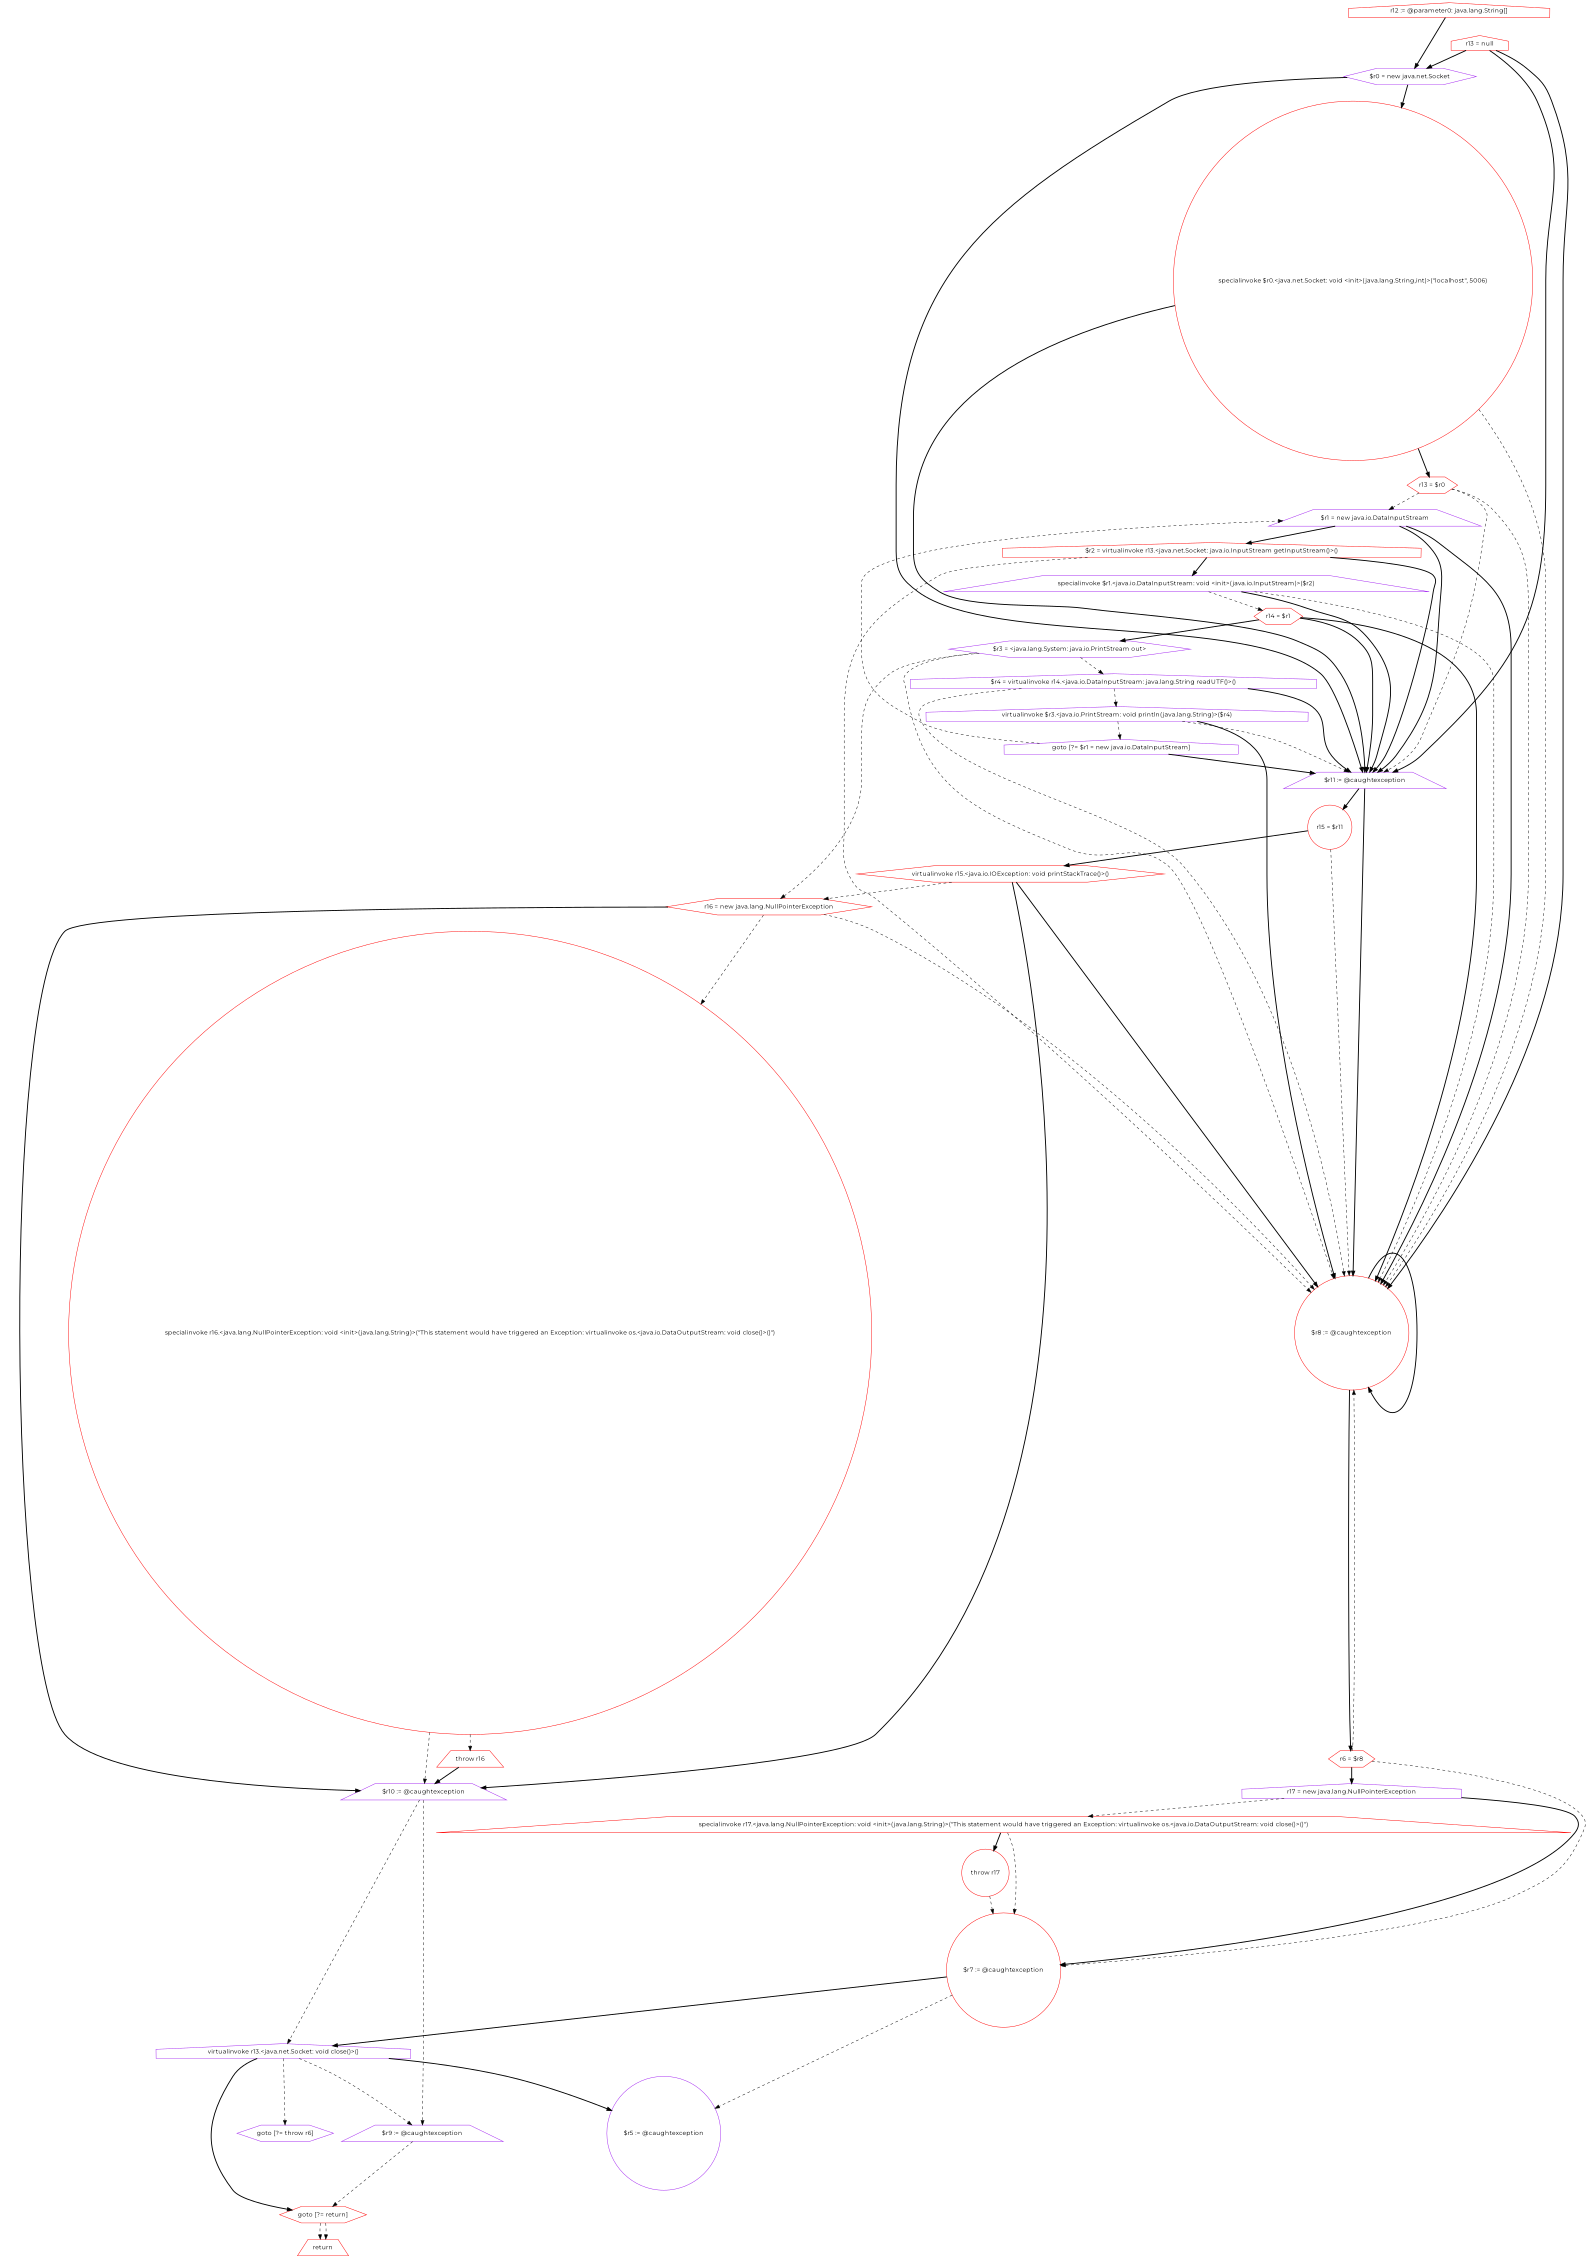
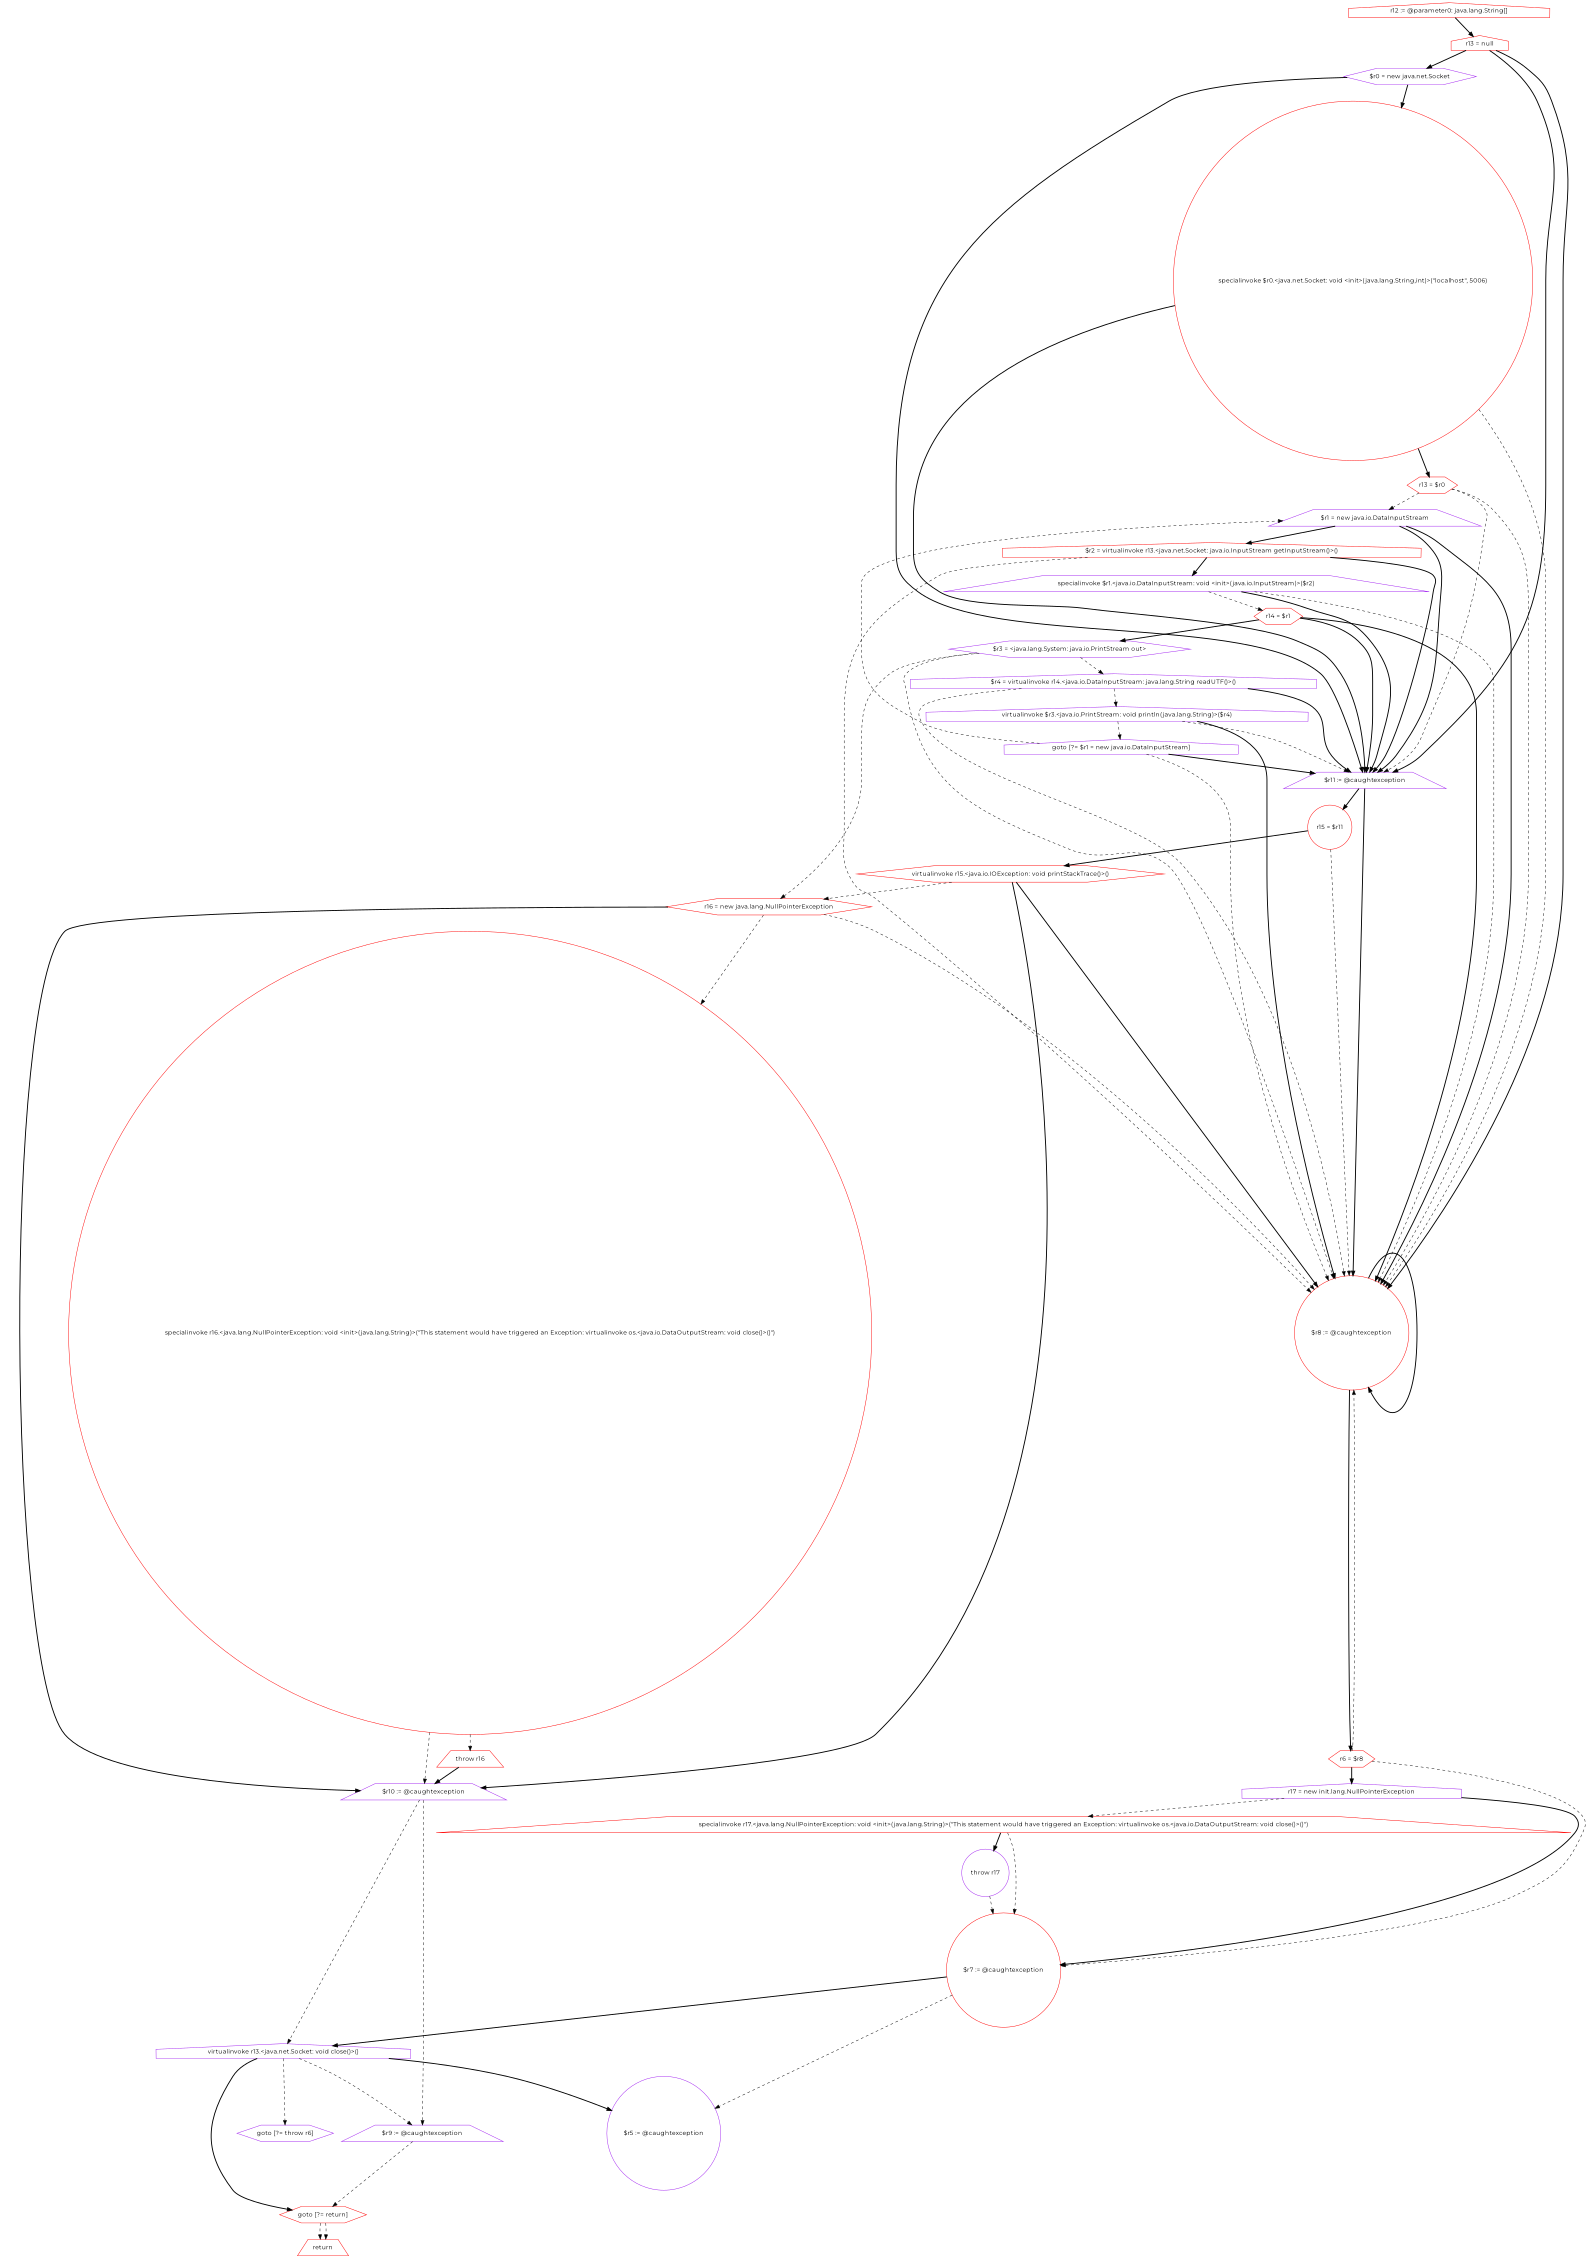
edge "r12 := @parameter0: java.lang.String[]" -> "$r0 = new java.net.Socket": now "r12 := @parameter0: java.lang.String[]" -> "r13 = null"
edge "goto [?= $r1 = new java.io.DataInputStream]" -> "$r8 := @caughtexception": added
node "r17 = new java.lang.NullPointerException": label "r17 = new java.lang.NullPointerException" -> "r17 = new init.lang.NullPointerException"
node "throw r17": color red -> purple
